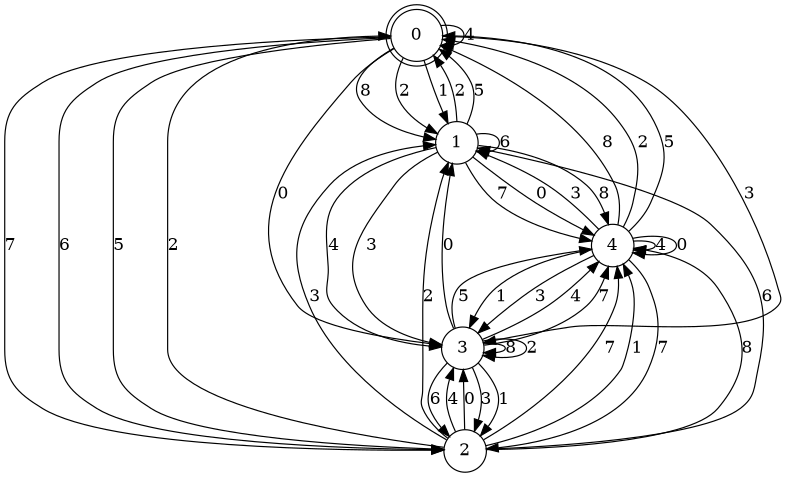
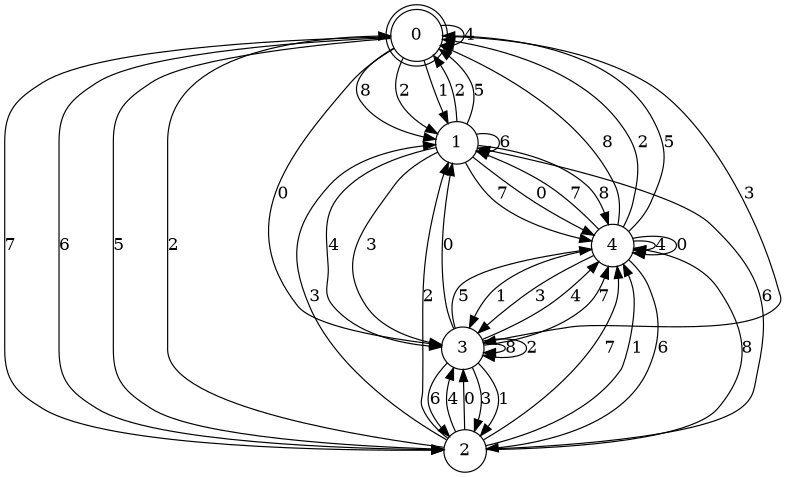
edge "4" -> "1": label "3" -> "7"
edge "4" -> "2": label "7" -> "6"
